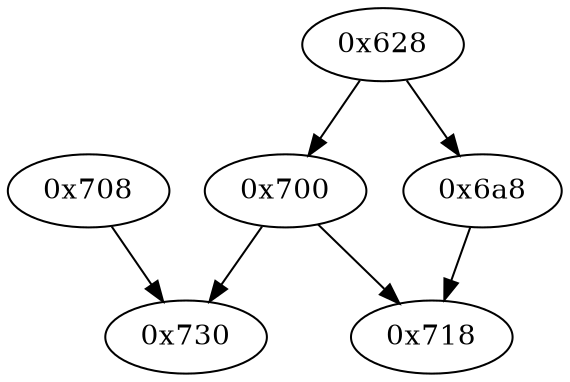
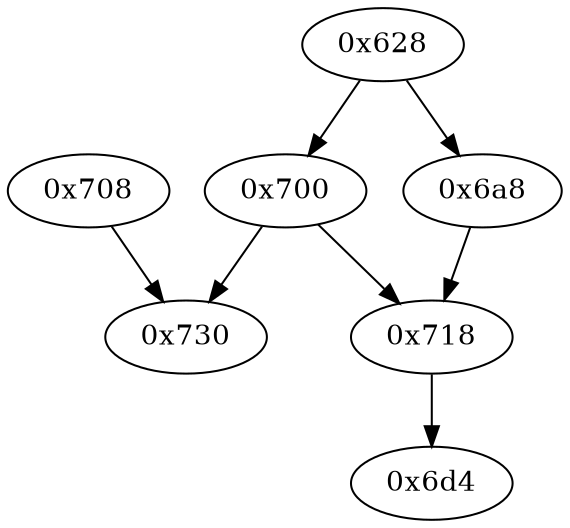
node "0x6d4": added
